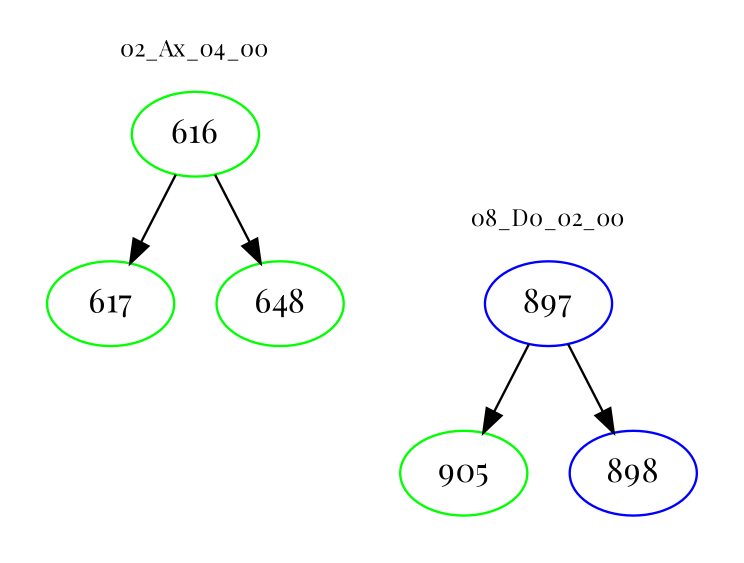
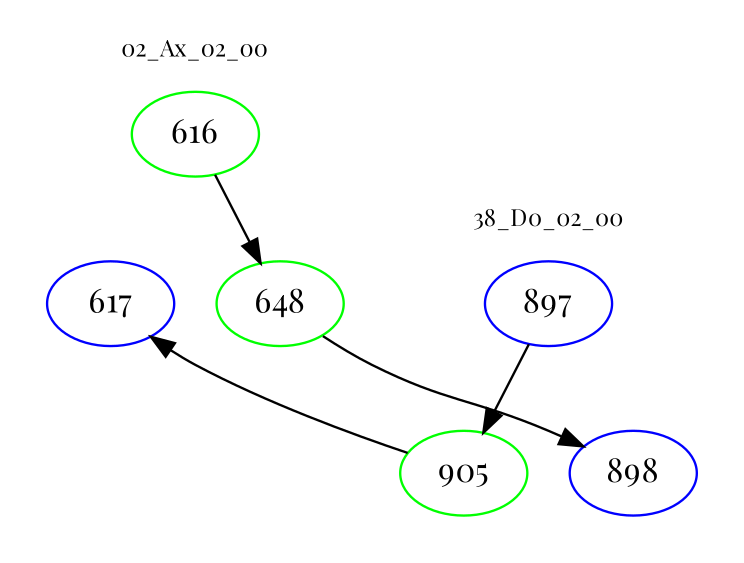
cluster "02_Ax_04_00": label "02_Ax_04_00" -> "02_Ax_02_00"
edge "616" -> "617": now "905" -> "617"
cluster "08_D0_02_00": label "08_D0_02_00" -> "38_D0_02_00"
node "617": color green -> blue
edge "897" -> "898": now "648" -> "898"
